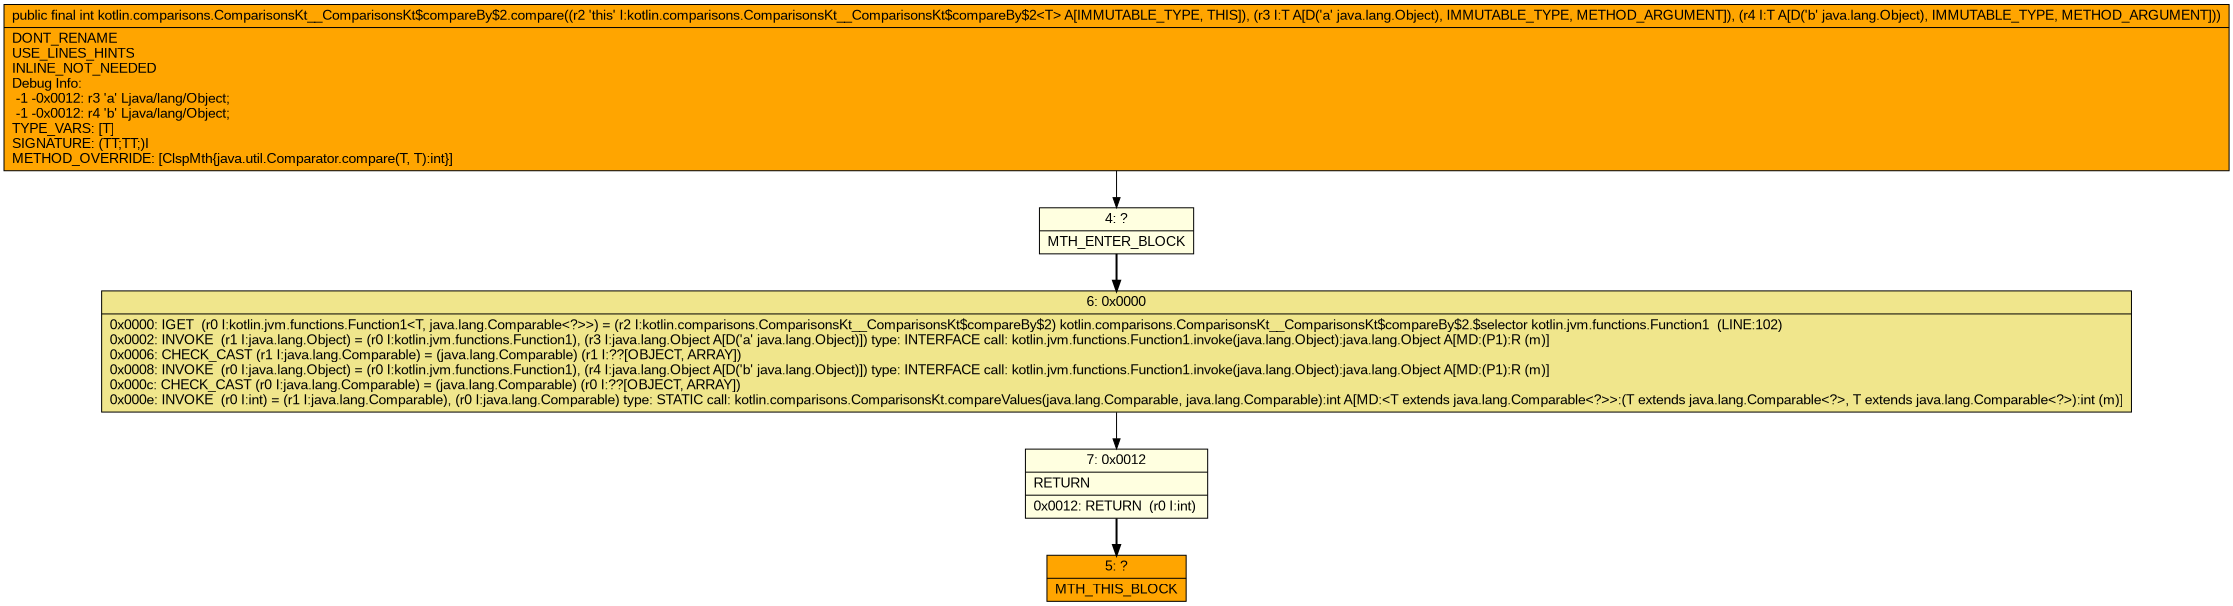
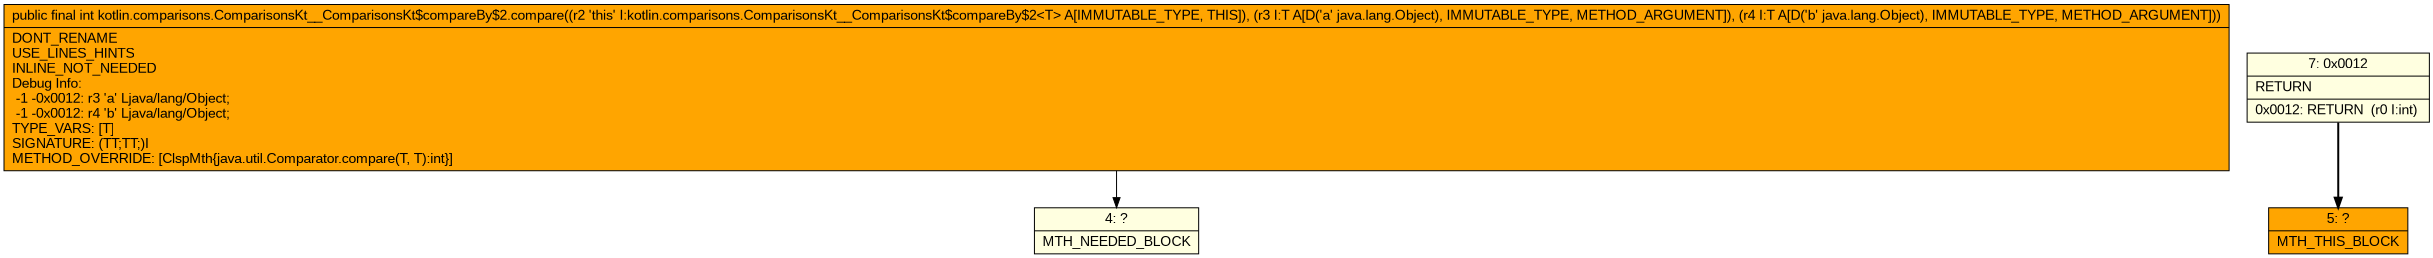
node "4: ?": text "MTH_ENTER_BLOCK" -> "MTH_NEEDED_BLOCK"
node "6: 0x0000": removed
